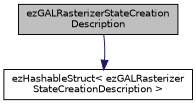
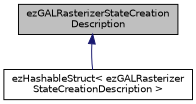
edge "ezGALRasterizerStateCreation Description" -> "ezHashableStruct< ezGALRasterizer StateCreationDescription >": reversed
